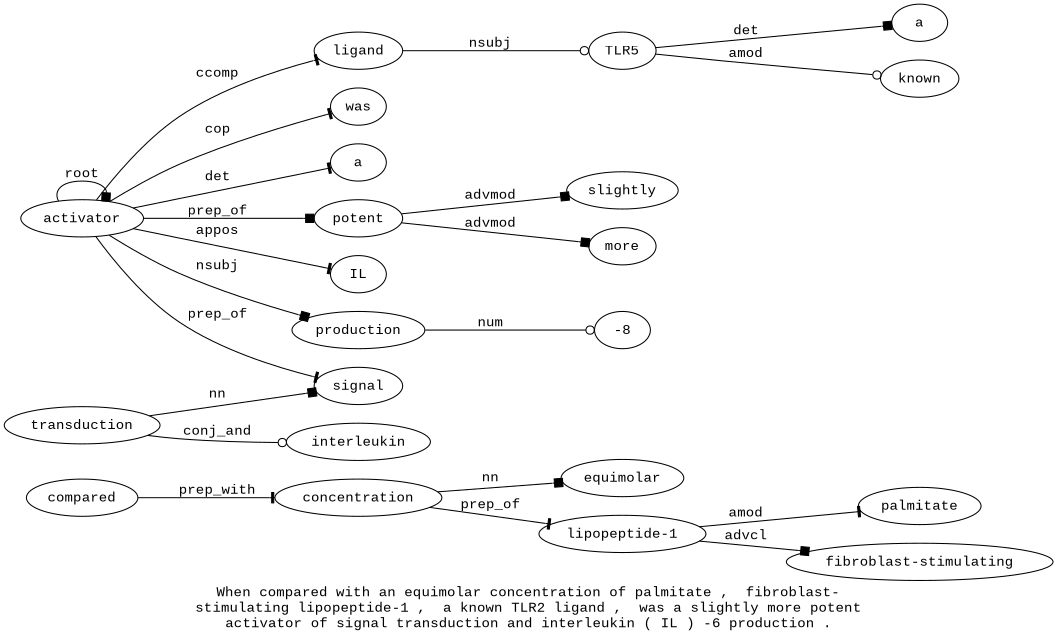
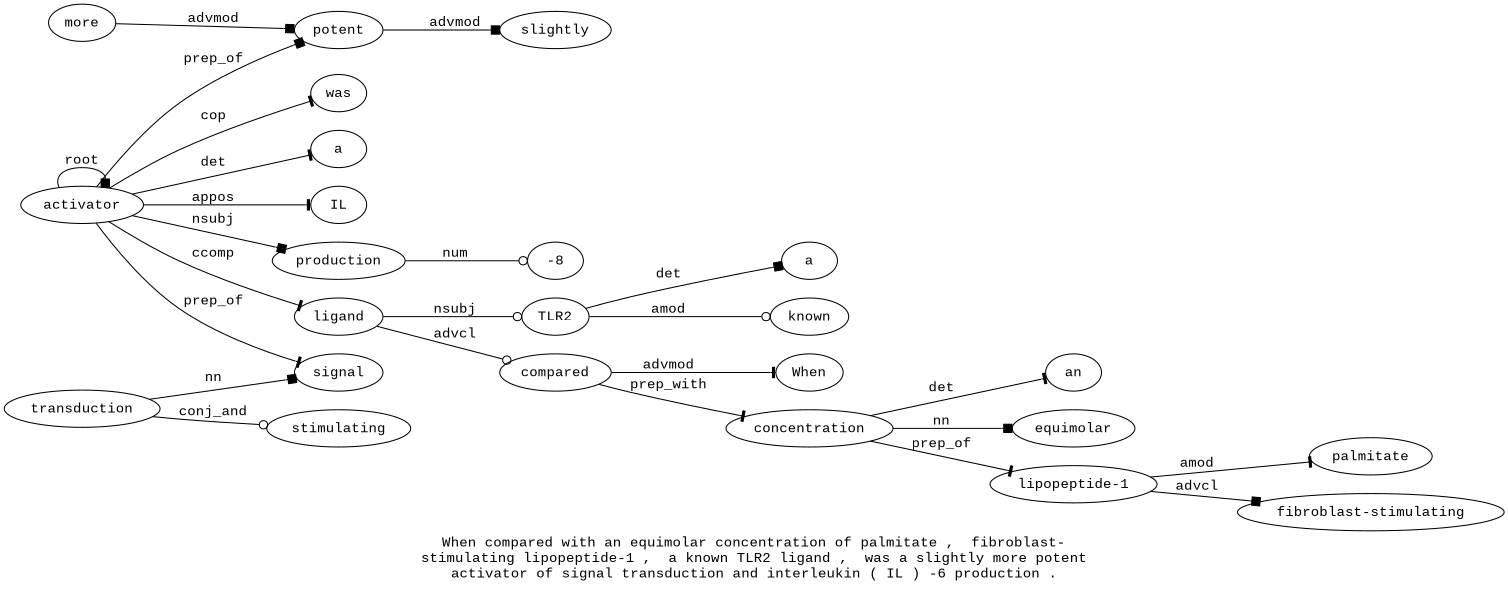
node "TLR5": label "TLR5" -> "TLR2"
edge "potent" -> "more": reversed
edge "ligand" -> "compared": added, label "advcl"
node "When": added
node "an": added
node "interleukin": label "interleukin" -> "stimulating"
